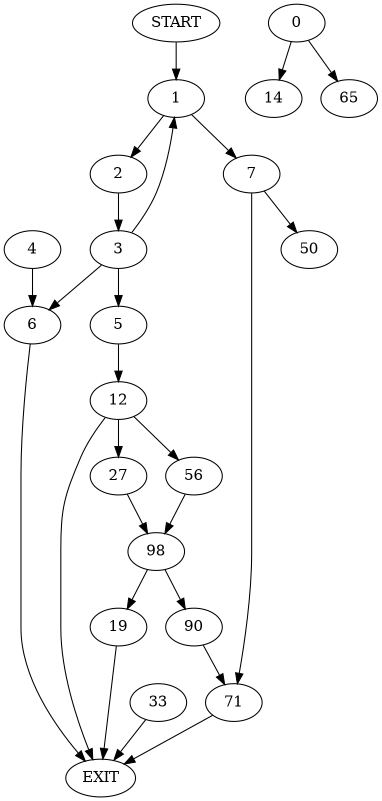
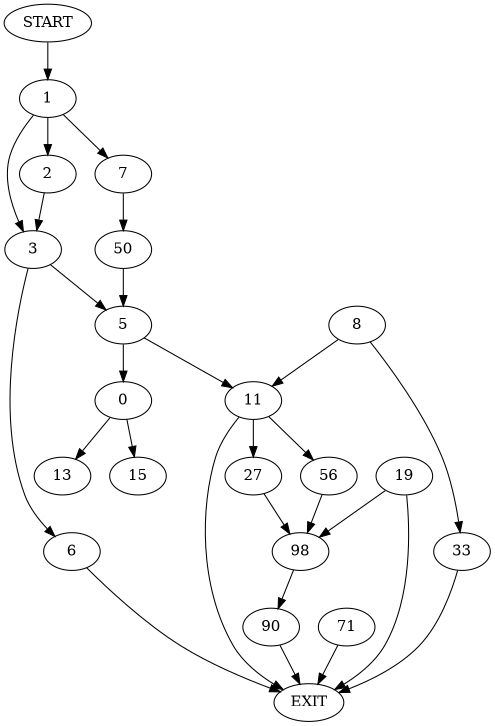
node "14": label "14" -> "13"
node "65": label "65" -> "15"
edge "3" -> "1": reversed
node "4": removed
edge "50" -> "5": added
node "8": added
edge "5" -> "0": added
node "12": label "12" -> "11"
edge "7" -> "71": removed
edge "98" -> "19": reversed
edge "90" -> "71": now "90" -> "EXIT"
